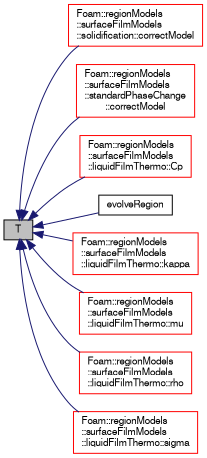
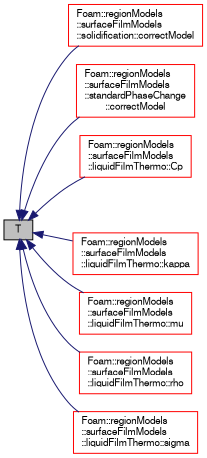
node "evolveRegion": removed
